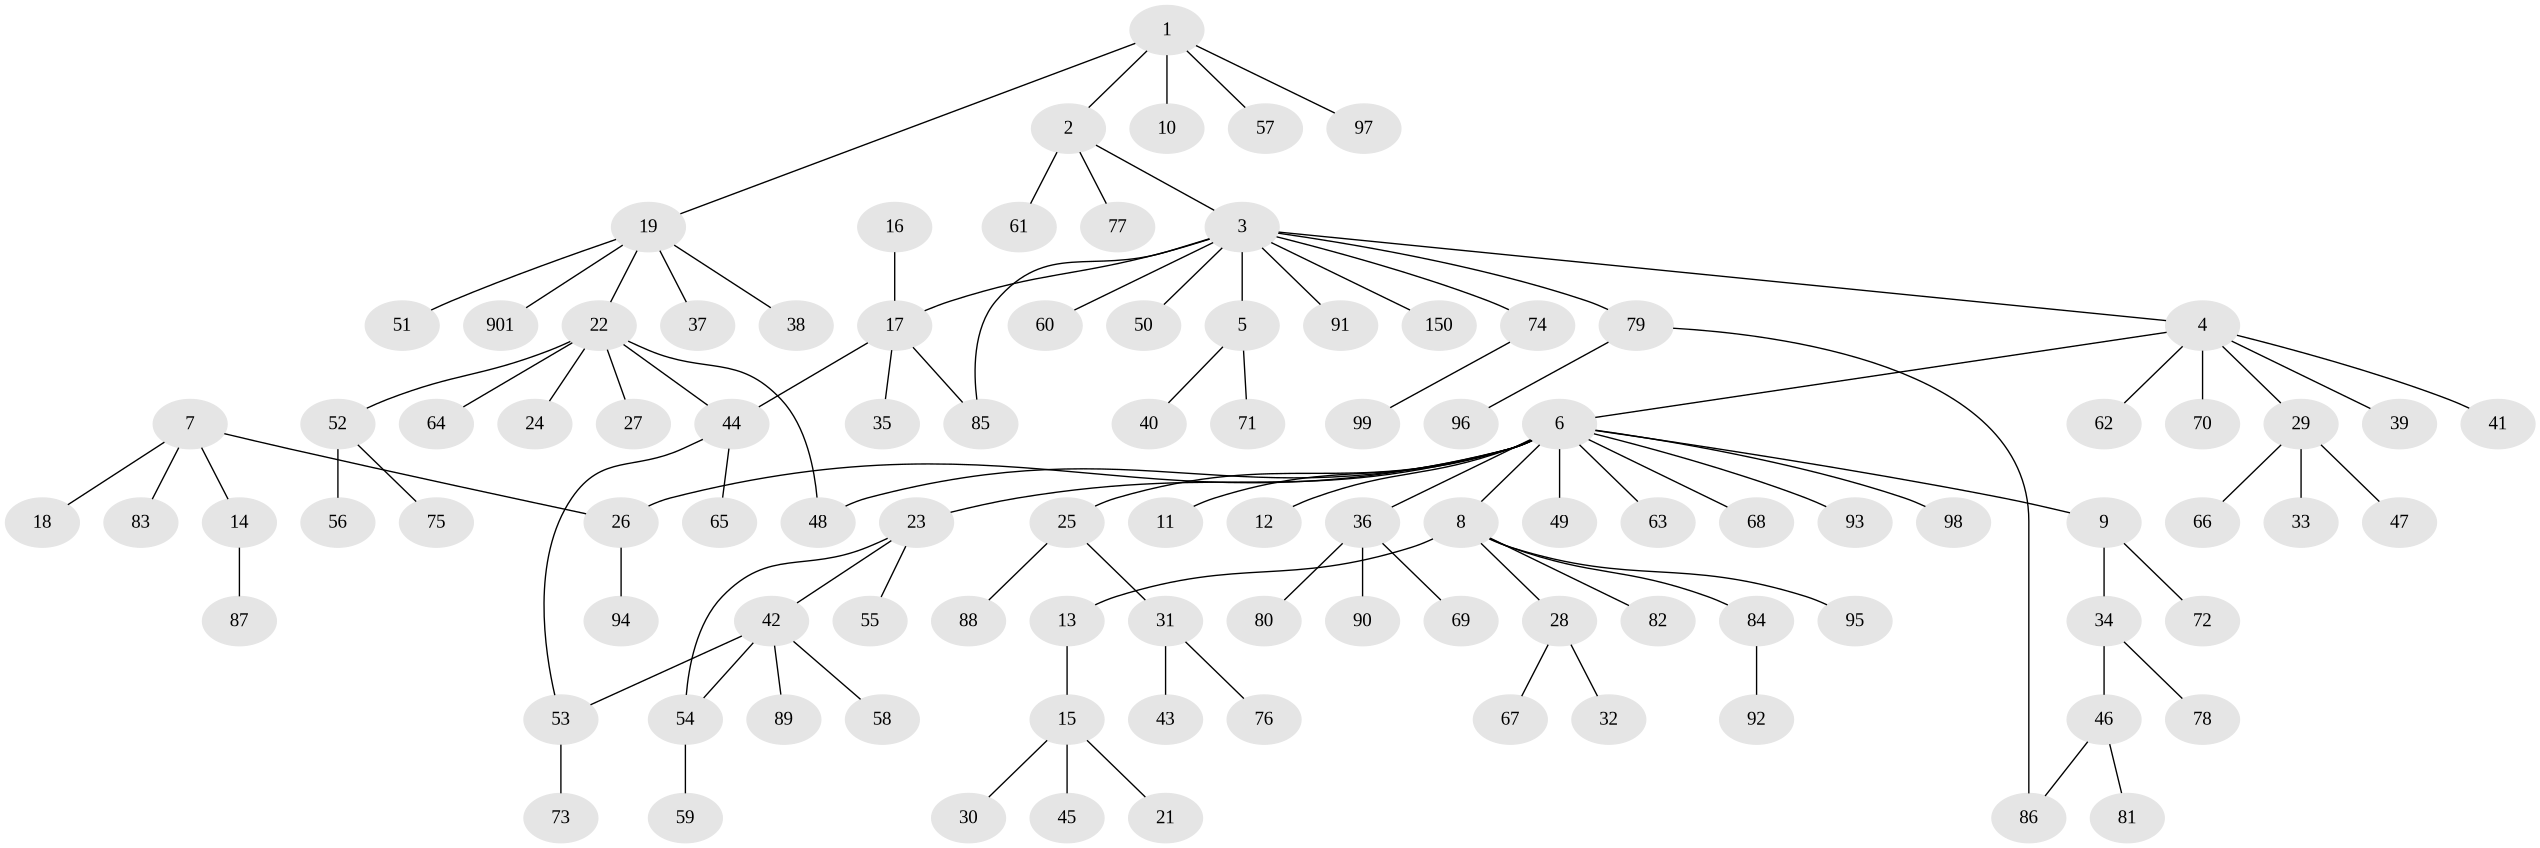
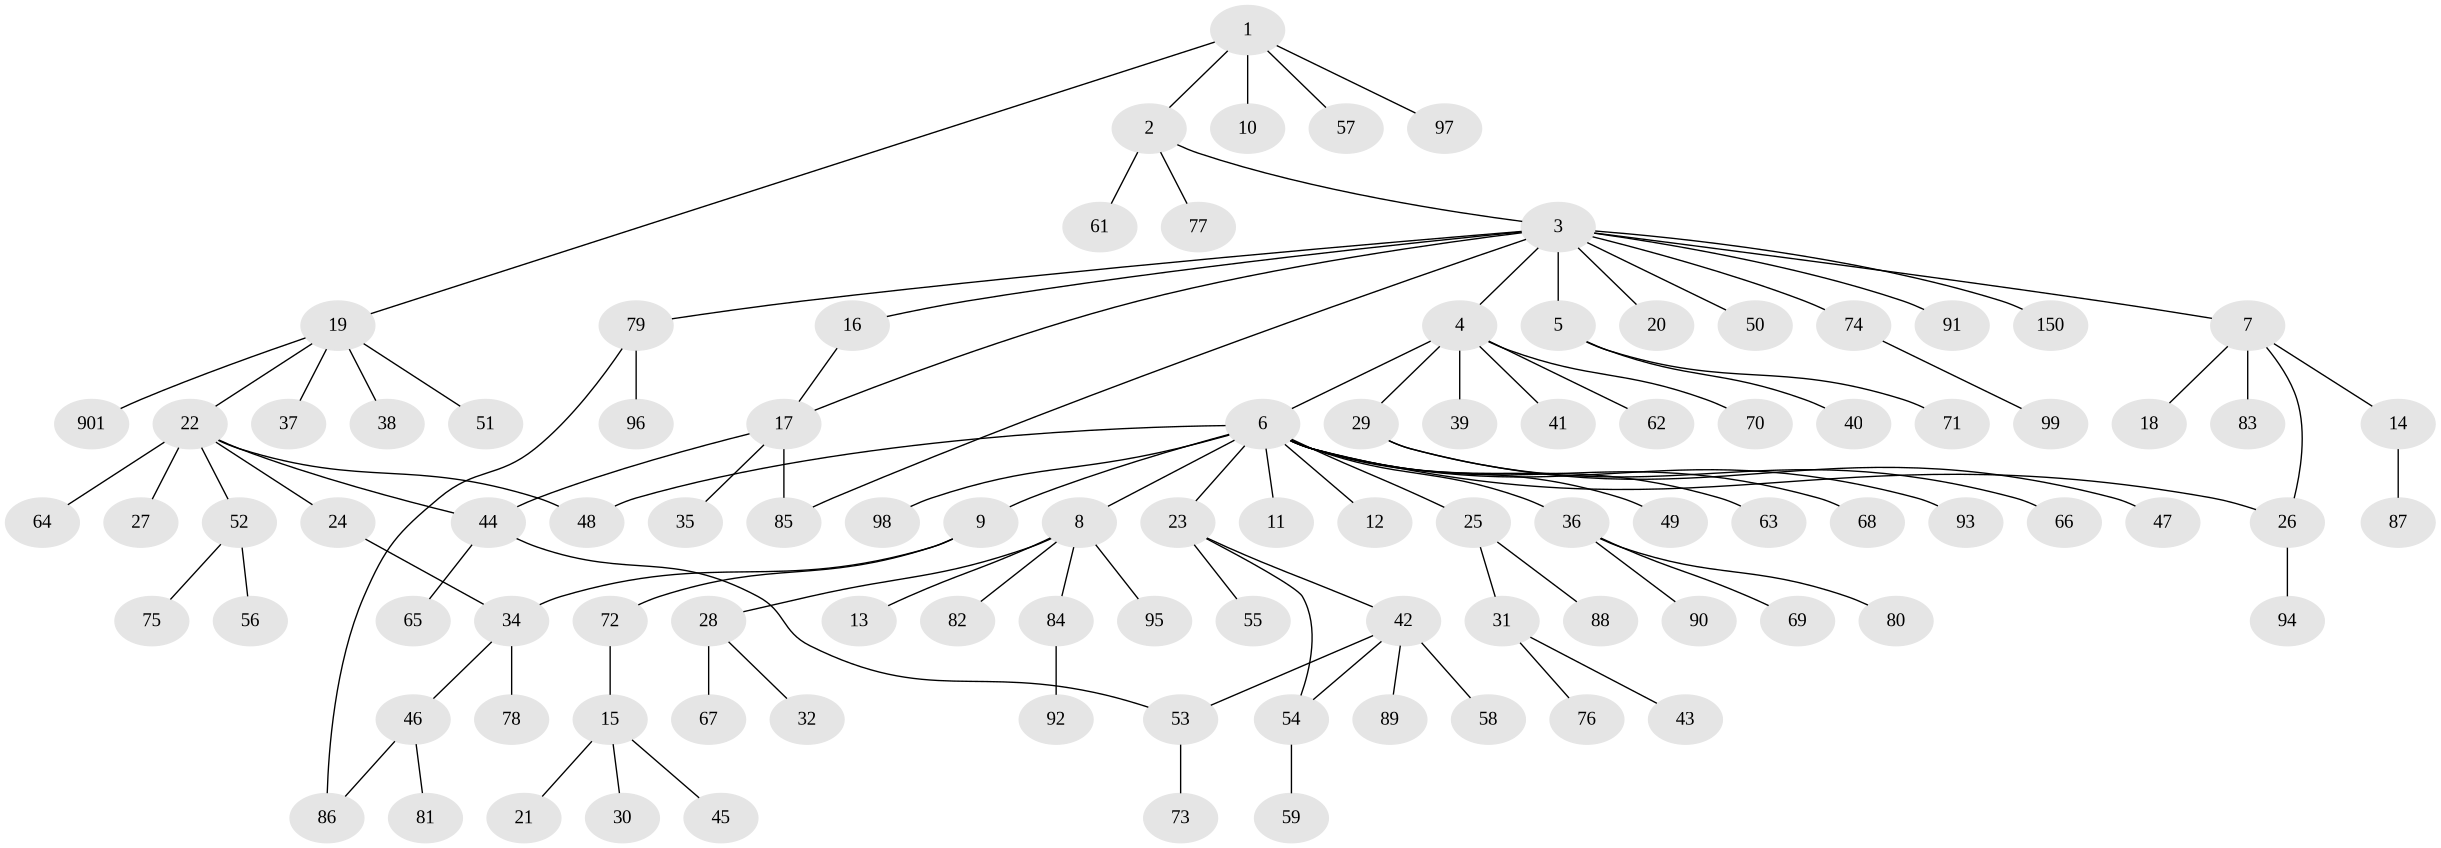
edge "3" -- "16": added
edge "3" -- "7": added
node "60": label "60" -> "20"
node "33": removed
edge "24" -- "34": added
edge "13" -- "15": now "72" -- "15"
